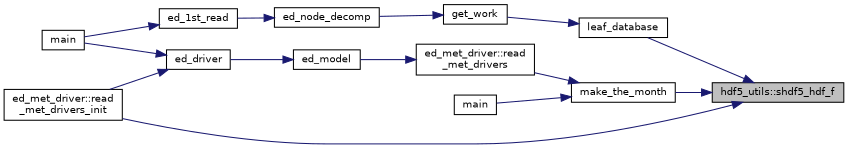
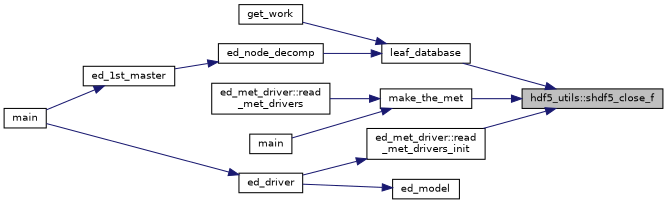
edge "ed_node_decomp" -> "get_work": now "ed_node_decomp" -> "leaf_database"
node "ed_1st_read": label "ed_1st_read" -> "ed_1st_master"
edge "ed_model" -> "ed_met_driver::read _met_drivers": removed
edge "ed_met_driver::read _met_drivers_init" -> "ed_driver": reversed
node "make_the_month": label "make_the_month" -> "make_the_met"
node "hdf5_utils::shdf5_hdf_f": label "hdf5_utils::shdf5_hdf_f" -> "hdf5_utils::shdf5_close_f"
